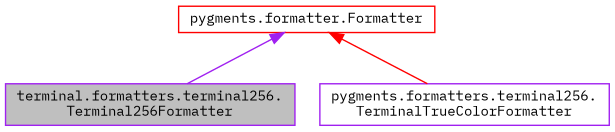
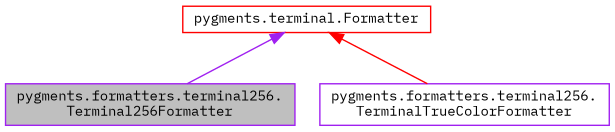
node "pygments.formatter.Formatter": label "pygments.formatter.Formatter" -> "pygments.terminal.Formatter"
node "terminal.formatters.terminal256. Terminal256Formatter": label "terminal.formatters.terminal256. Terminal256Formatter" -> "pygments.formatters.terminal256. Terminal256Formatter"
